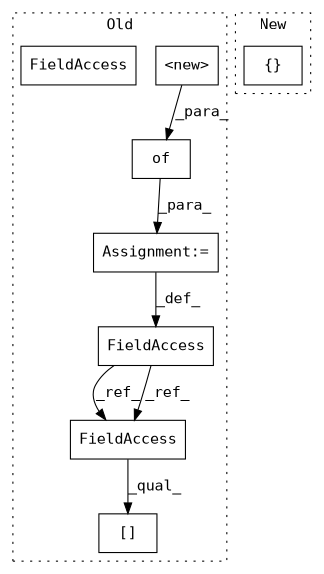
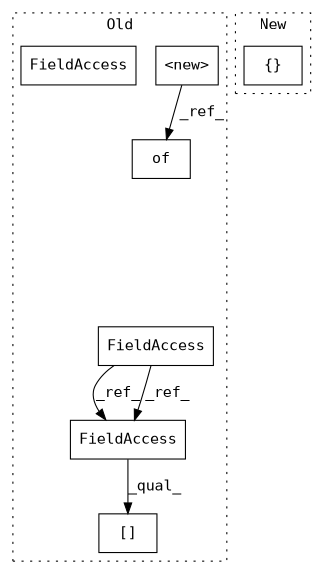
edge "<new>" -> "of": label "_para_" -> "_ref_"
node "Assignment:=": removed
